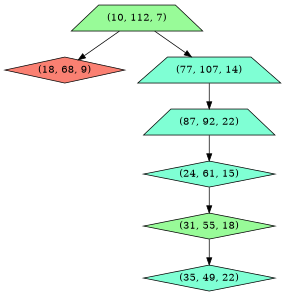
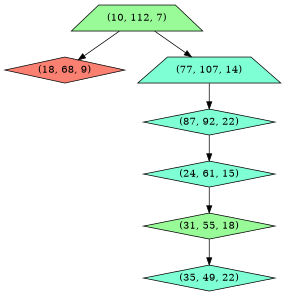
node "(87, 92, 22)": shape trapezium -> diamond
